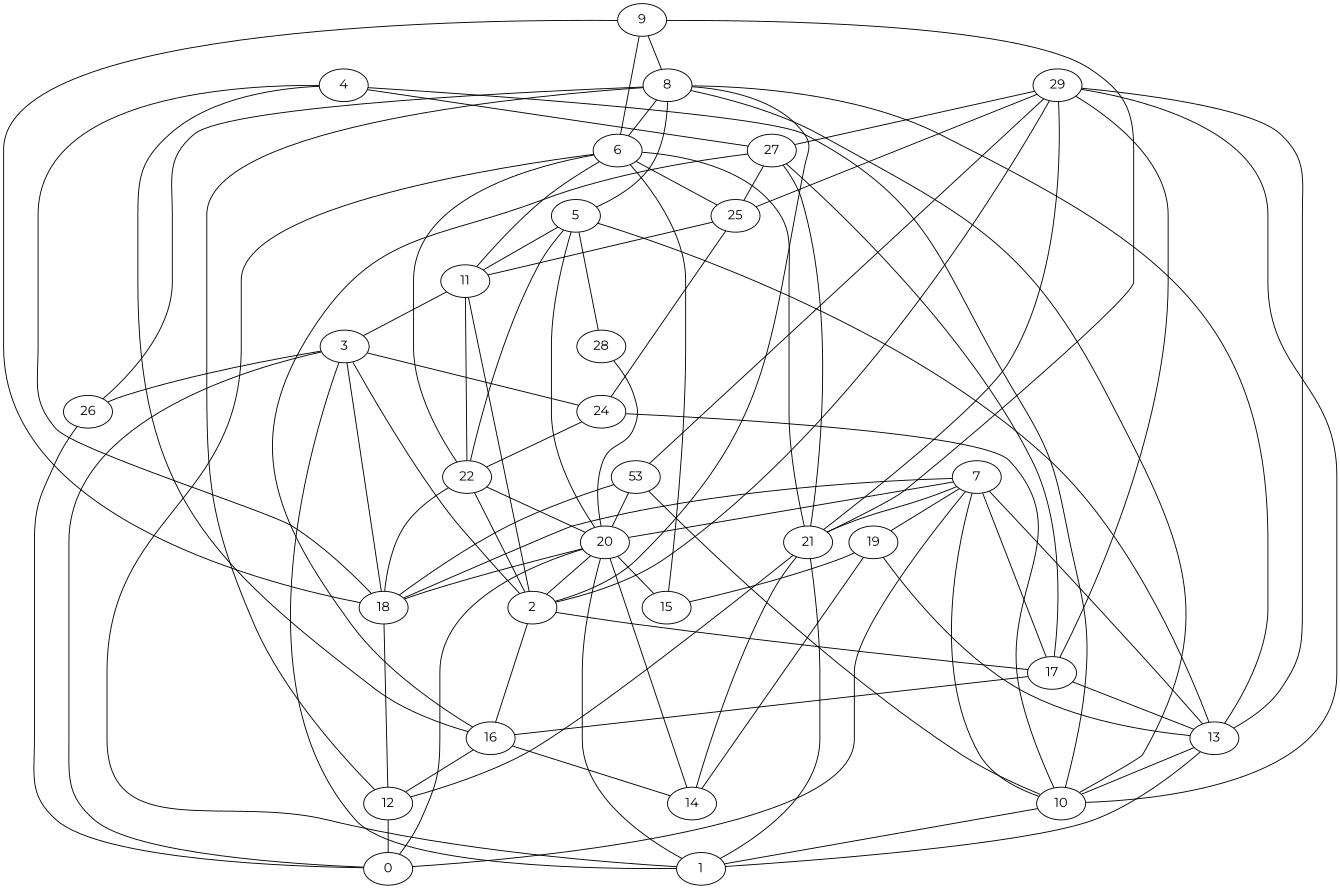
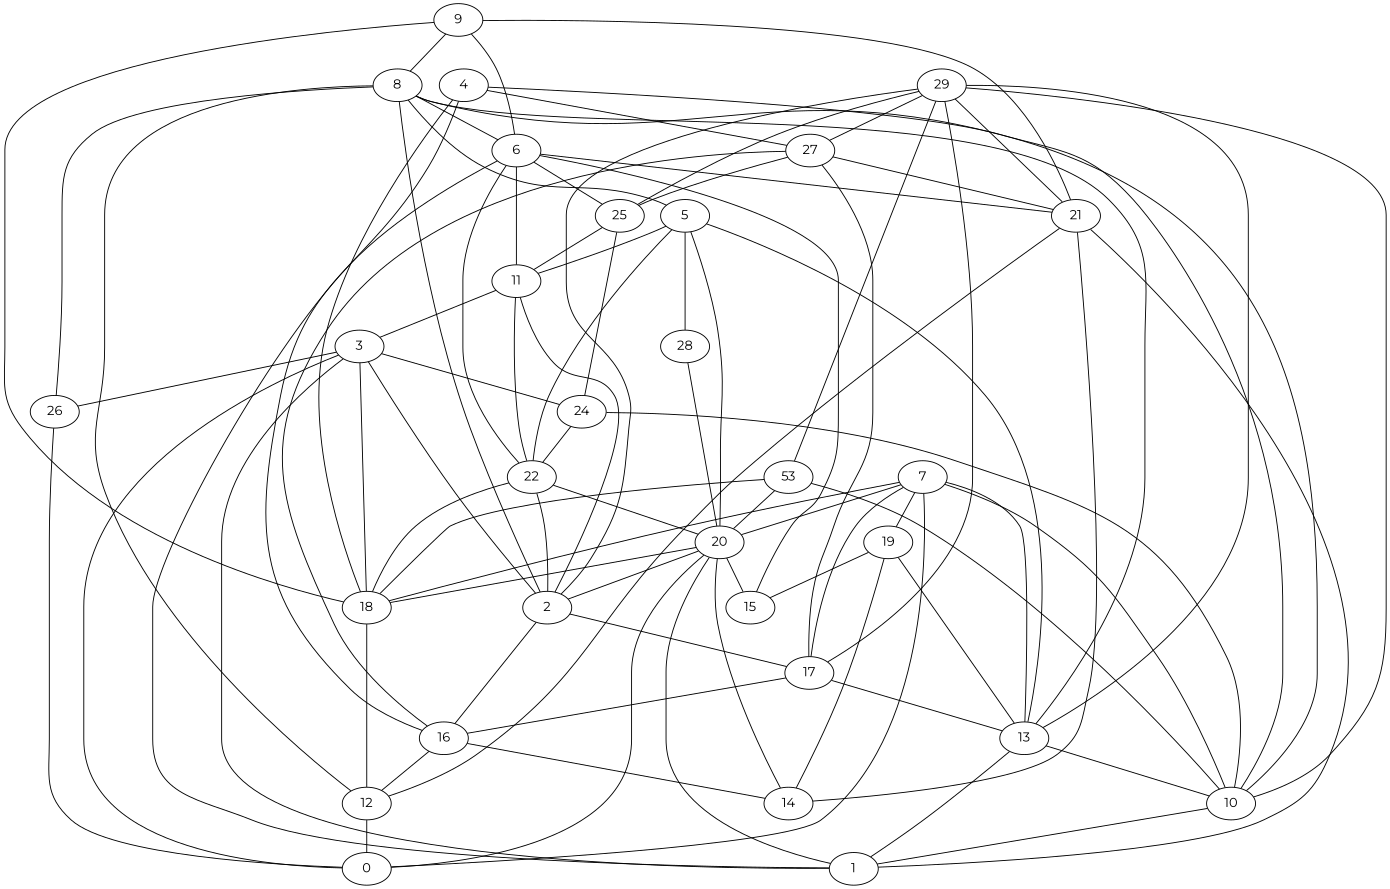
edge "7" -- "21": removed
